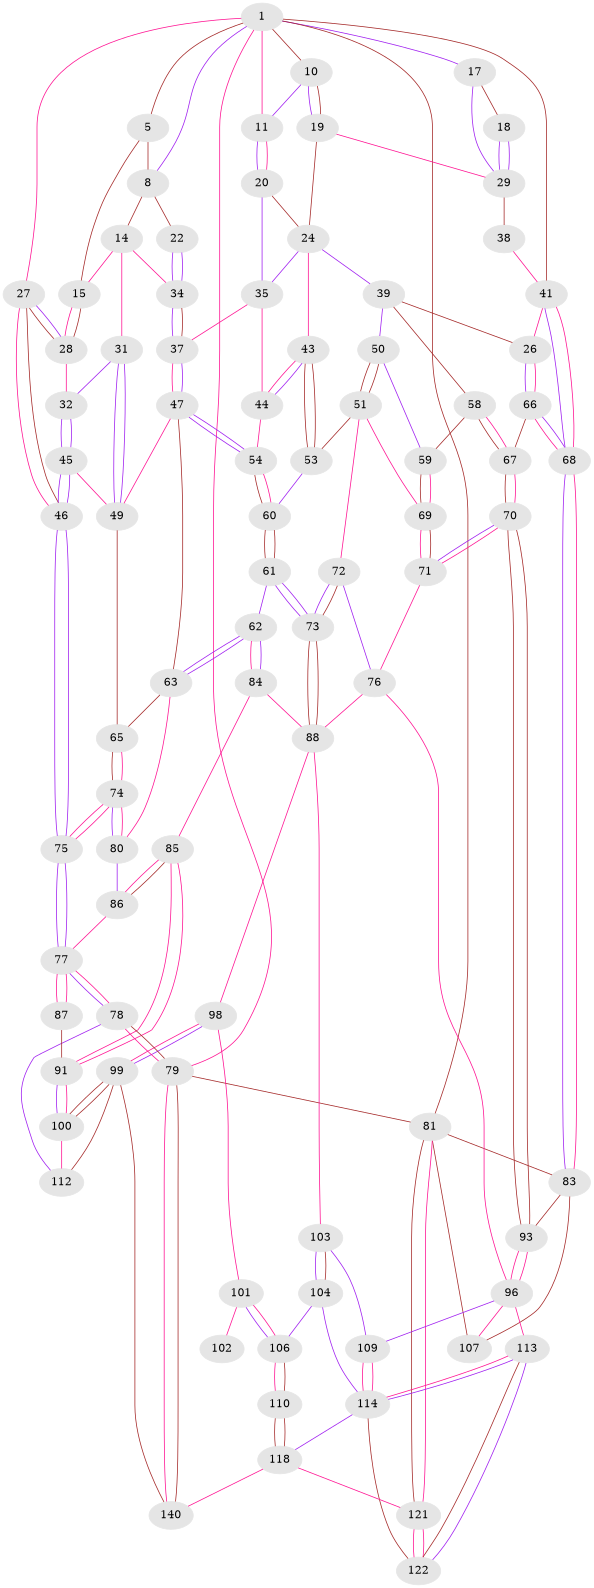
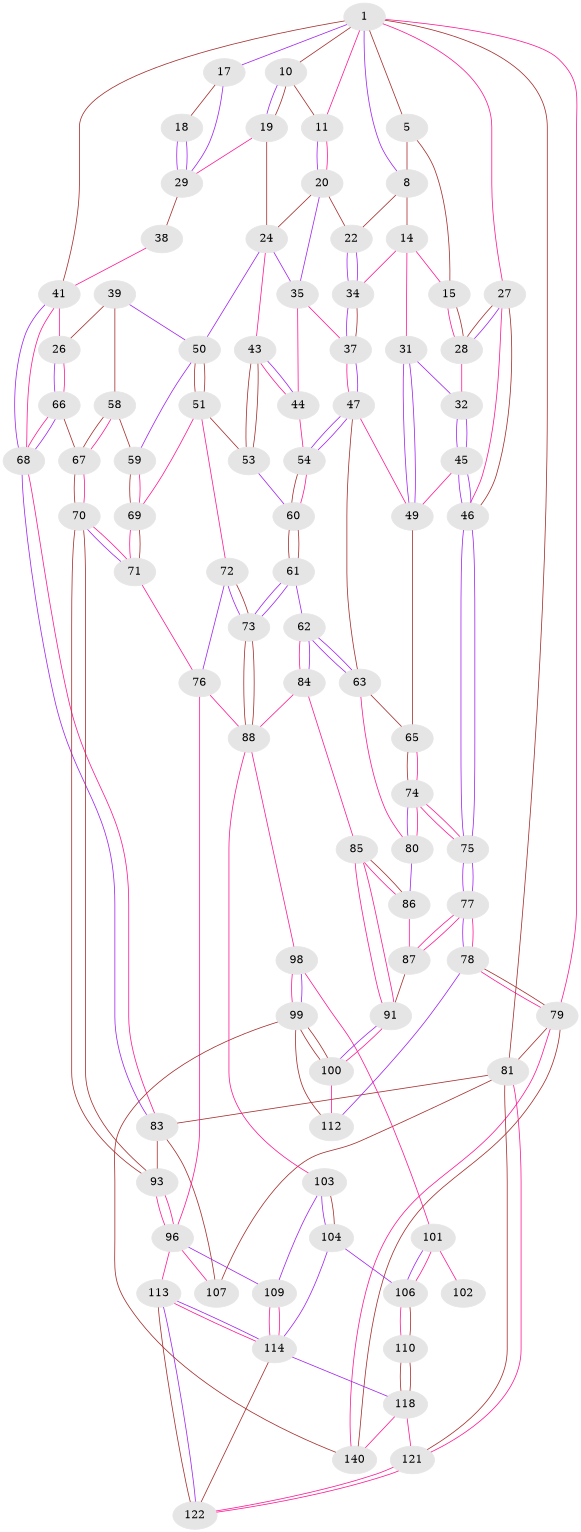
edge "10" -- "11": color purple -> brown
edge "20" -- "22": added
edge "24" -- "39": now "24" -- "50"
edge "86" -- "77": now "86" -- "87"
